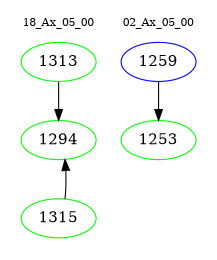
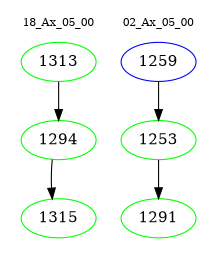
edge "1315" -> "1294": reversed
node "1291": added
